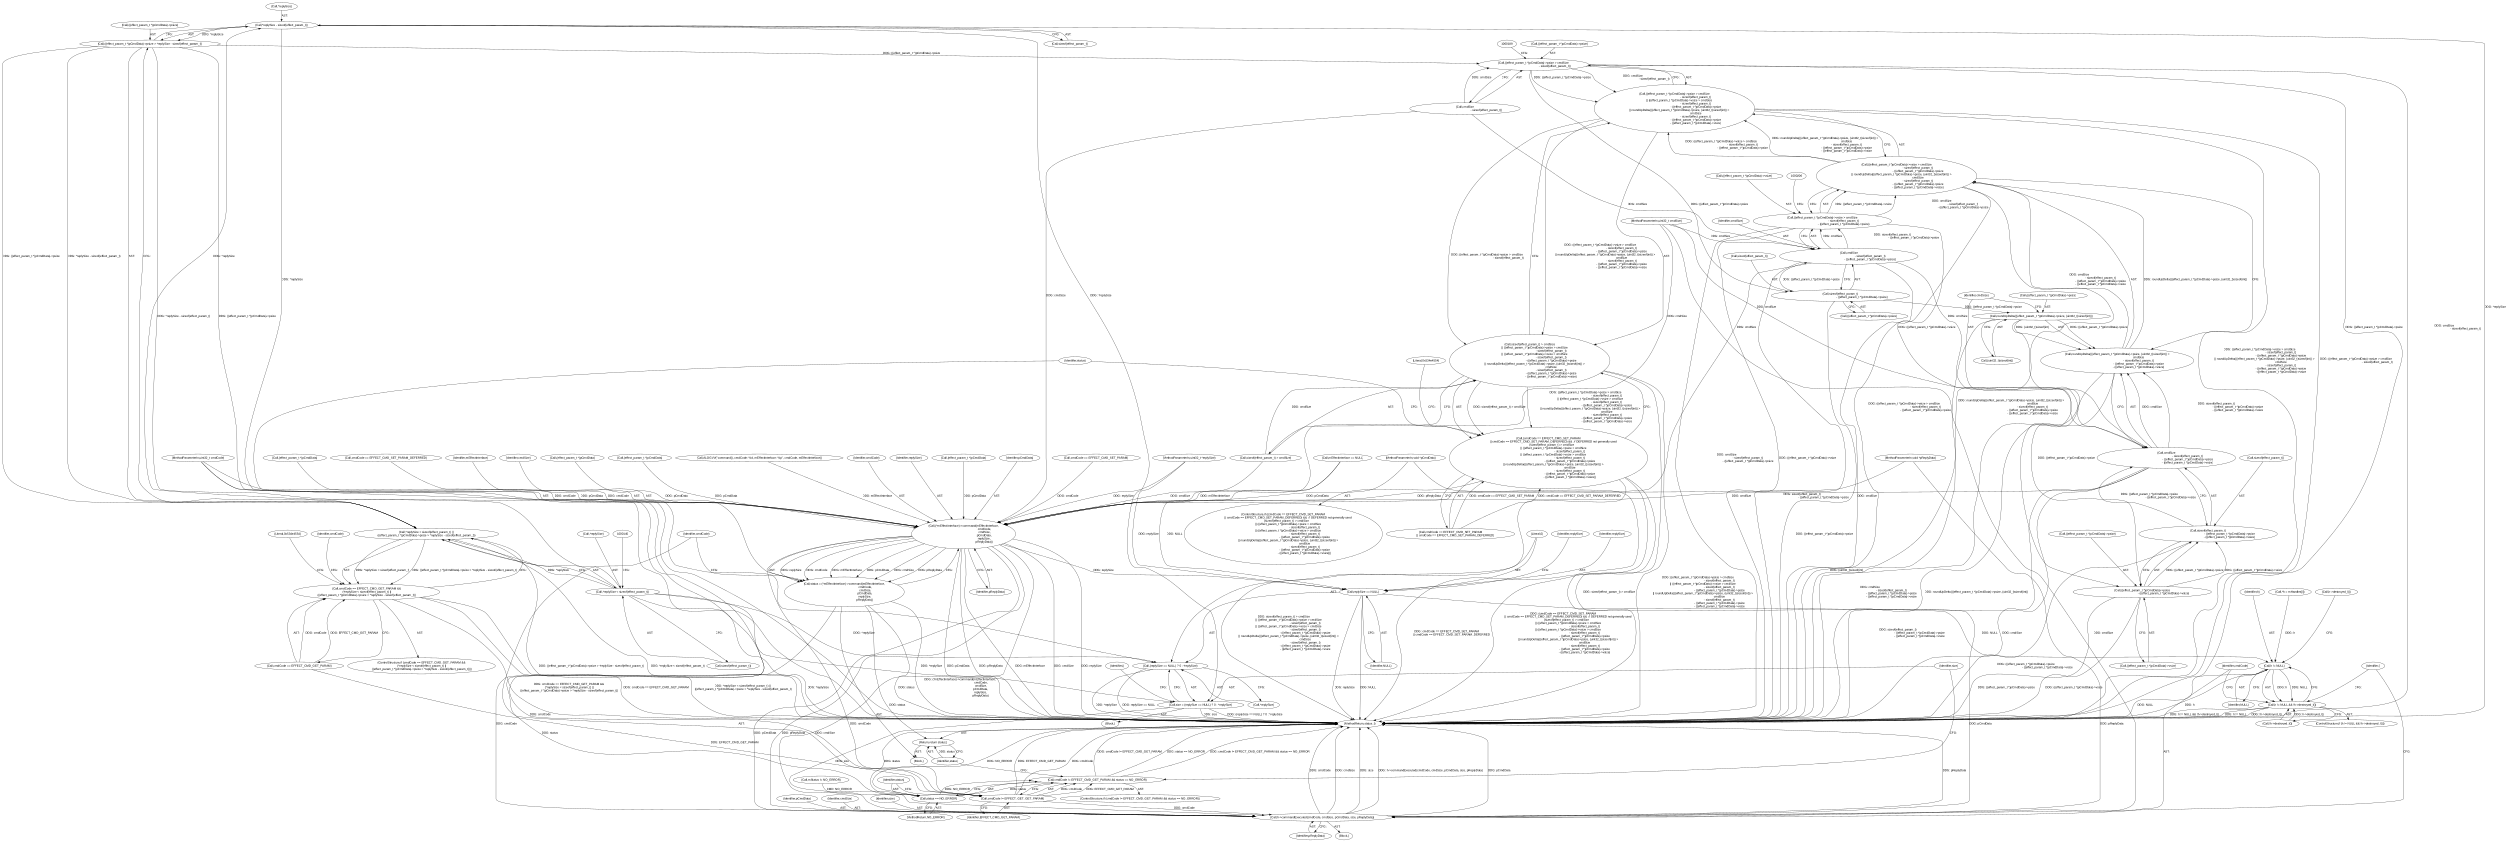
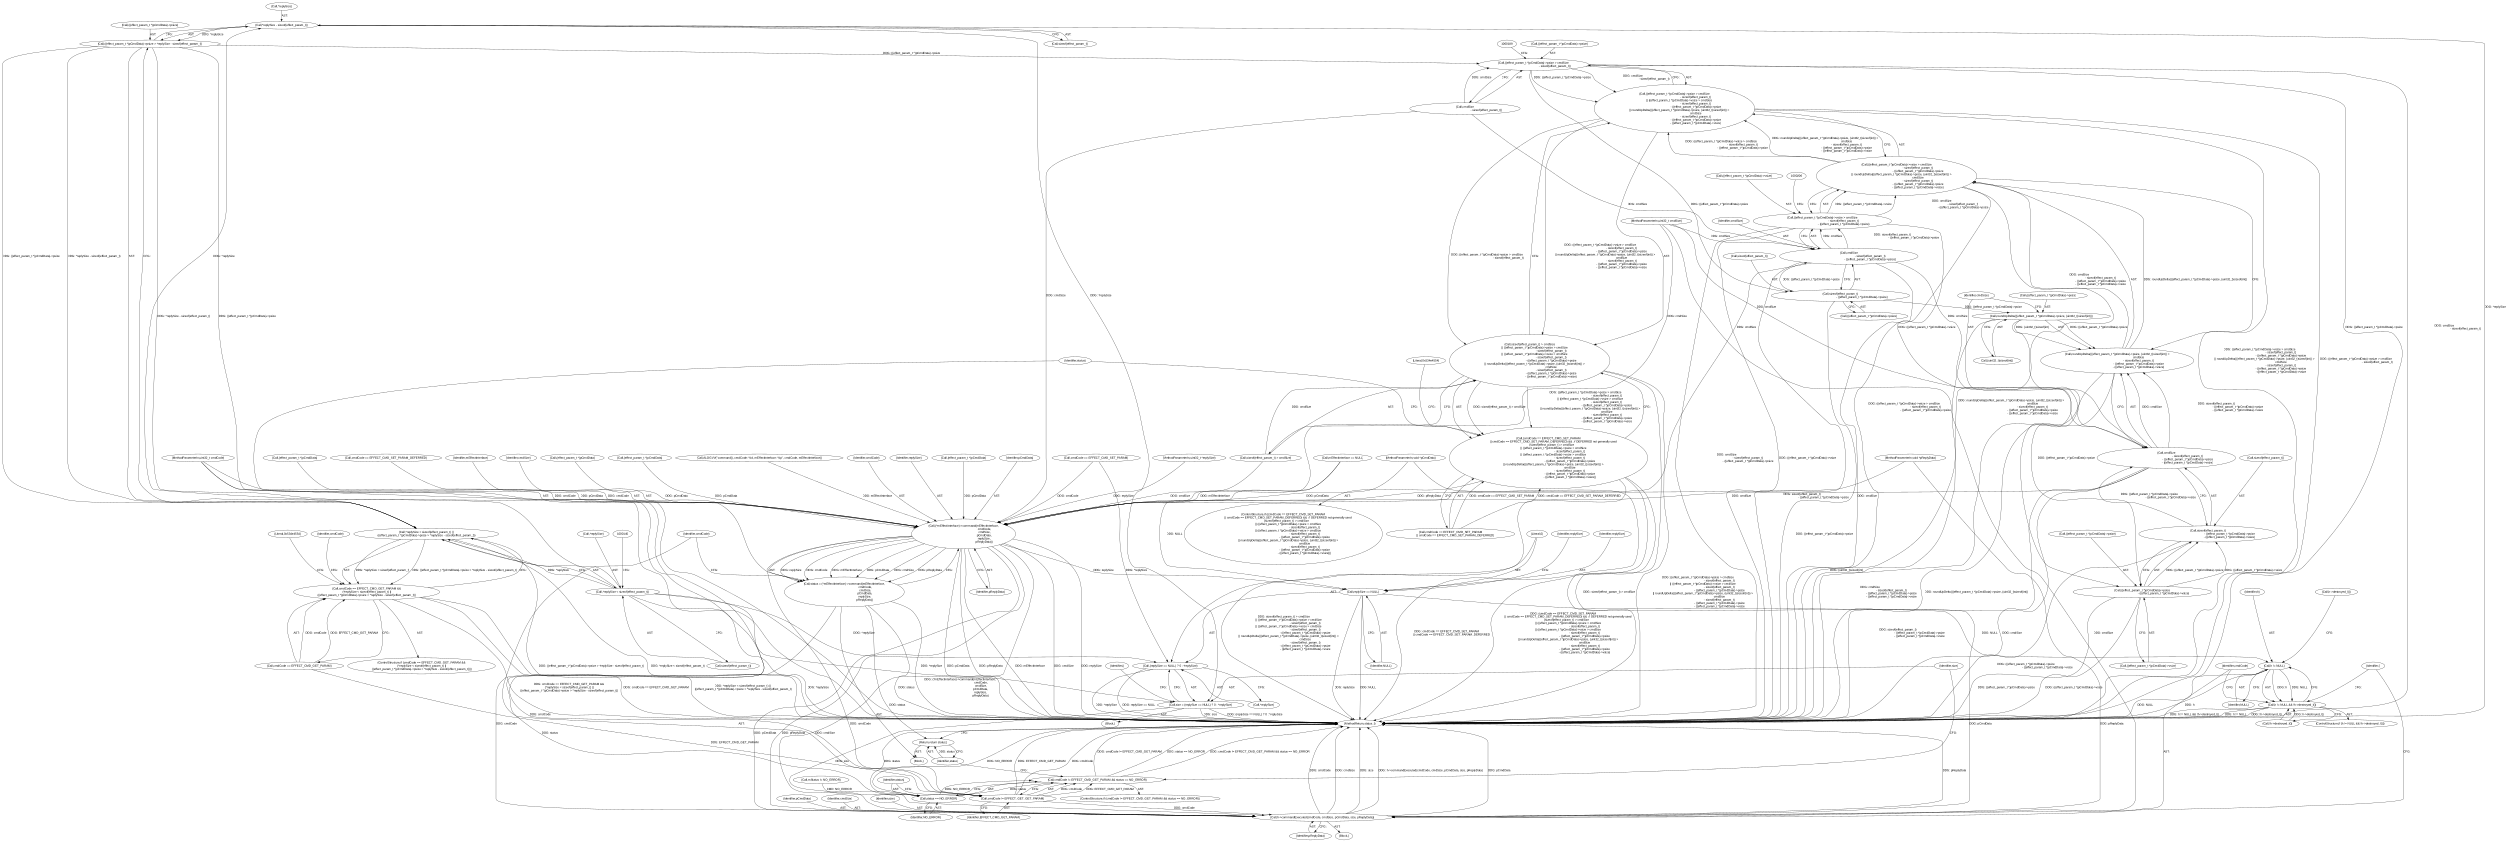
edge "(Call,*replySize - sizeof(effect_param_t))" -> "(Call,(replySize == NULL) ? 0 : *replySize)": now "(Call,cmdCode == EFFECT_CMD_SET_PARAM)" -> "(Call,(replySize == NULL) ? 0 : *replySize)"
edge "(MethodParameterIn,uint32_t *replySize)" -> "(Call,replySize == NULL)": removed, label "DDG: replySize"
node "(Call,*h = mHandles[i])": removed
edge "(MethodReturn,status_t)" -> "(Return,return status;)": label "AST: " -> "CFG: "
node "(MethodReturn,NO_ERROR)": label "(MethodReturn,NO_ERROR)" -> "(Identifier,NO_ERROR)"
